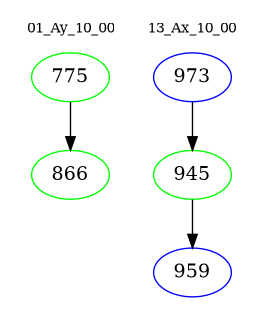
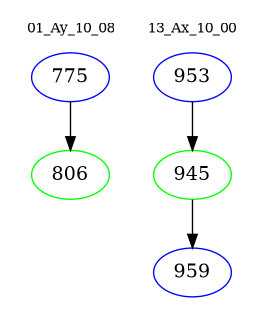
cluster "01_Ay_10_00": label "01_Ay_10_00" -> "01_Ay_10_08"
node "775": color green -> blue
node "973": label "973" -> "953"
node "866": label "866" -> "806"
